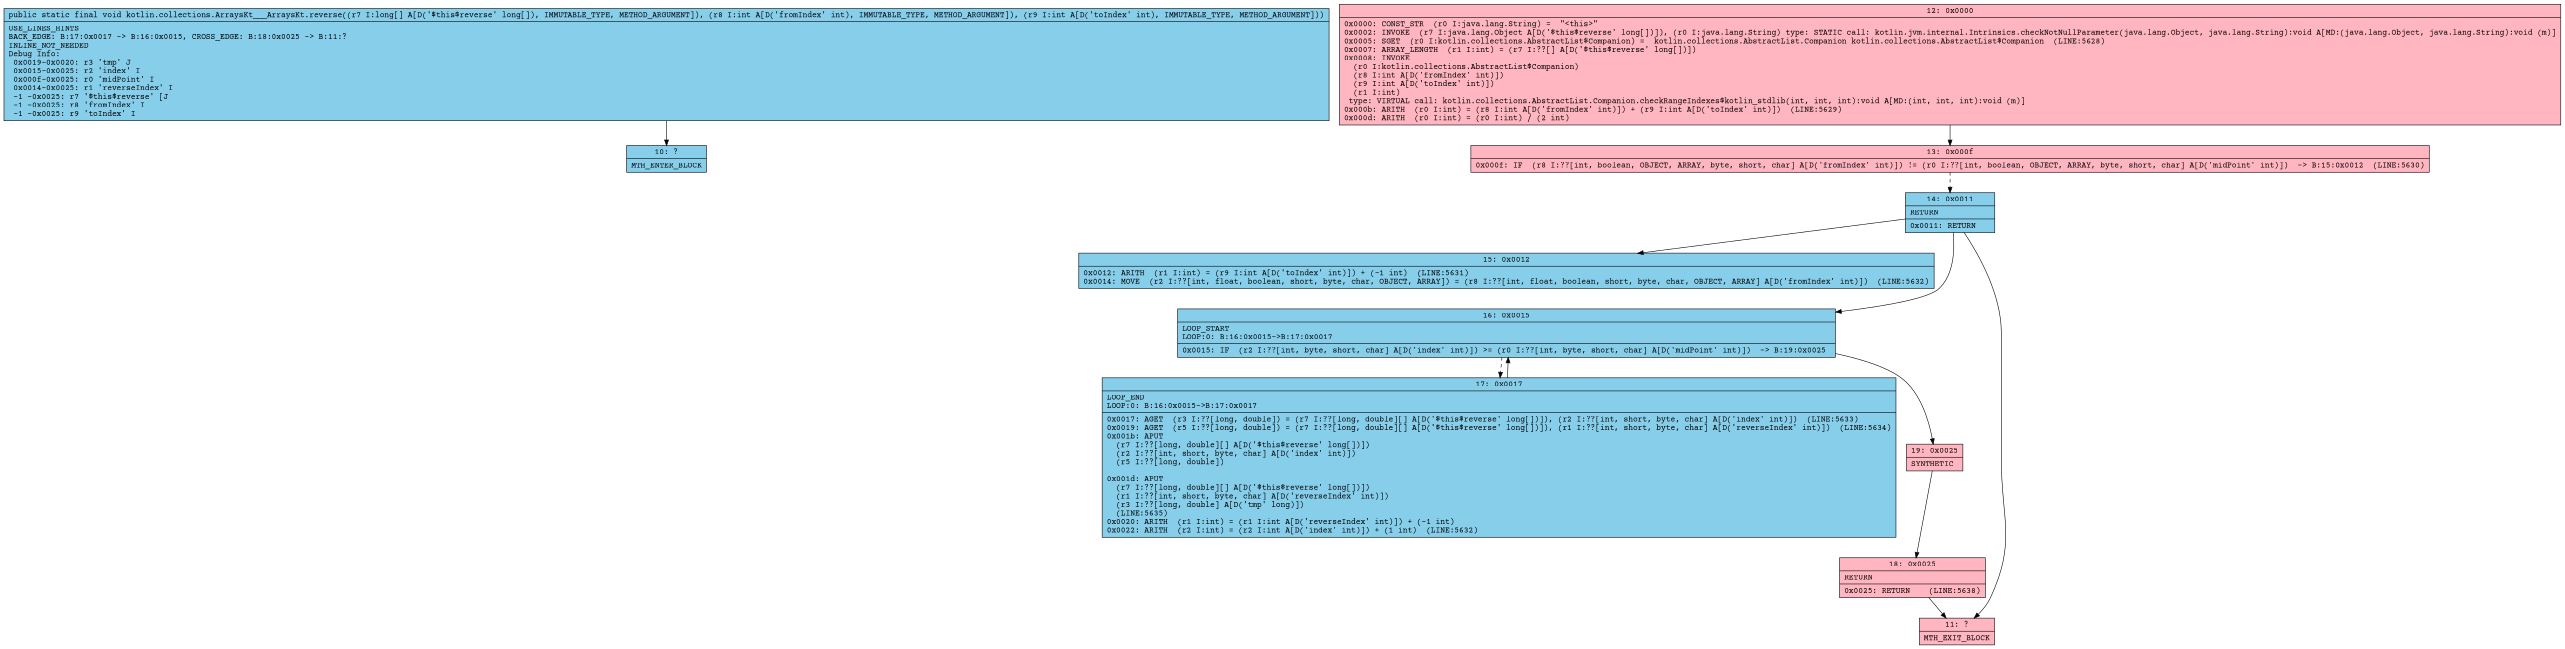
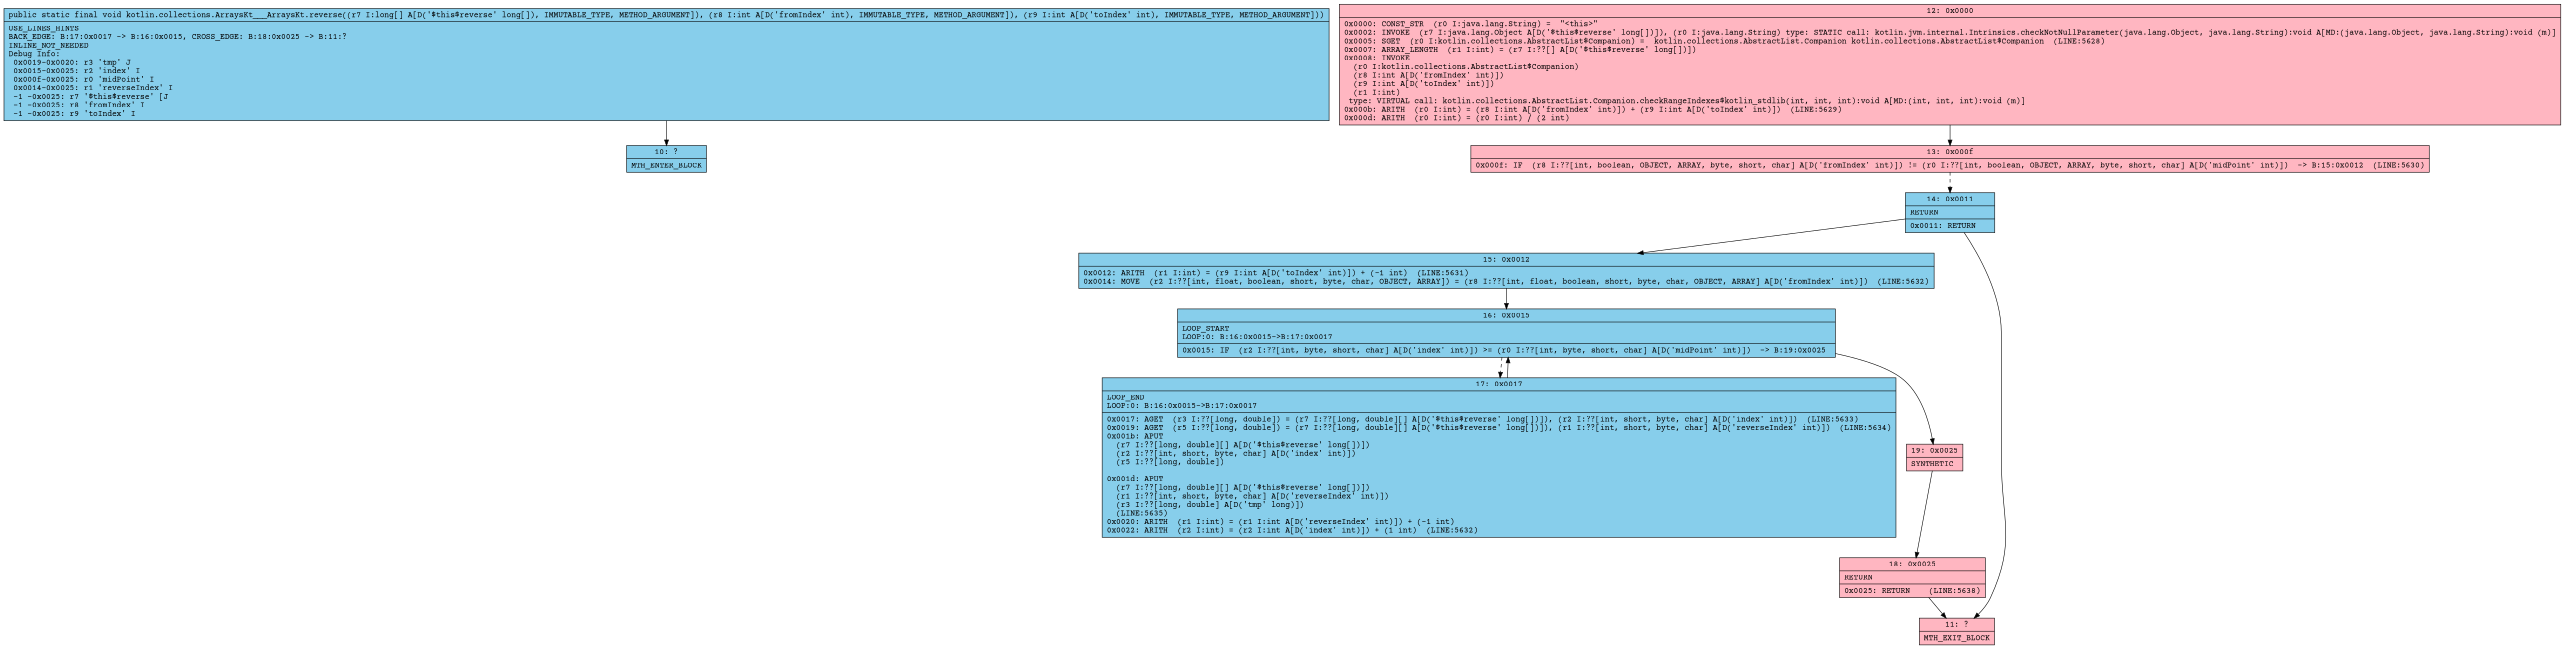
edge "14: 0x0011" -> "16: 0x0015": now "15: 0x0012" -> "16: 0x0015"
